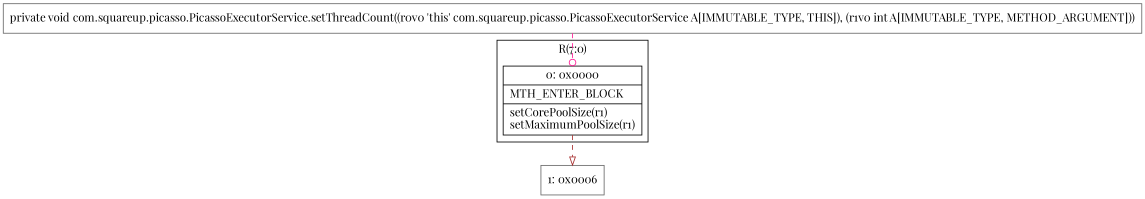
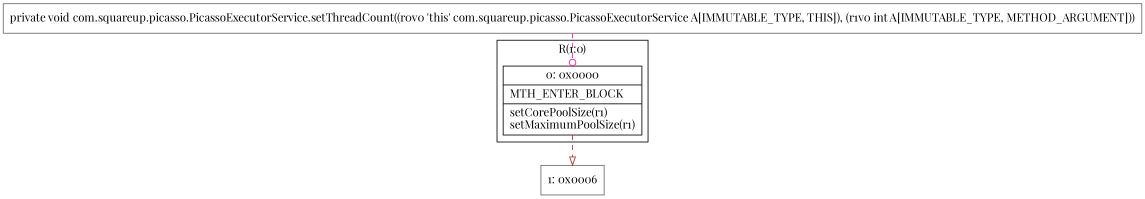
cluster "R(7:0)": label "R(7:0)" -> "R(1:0)"
